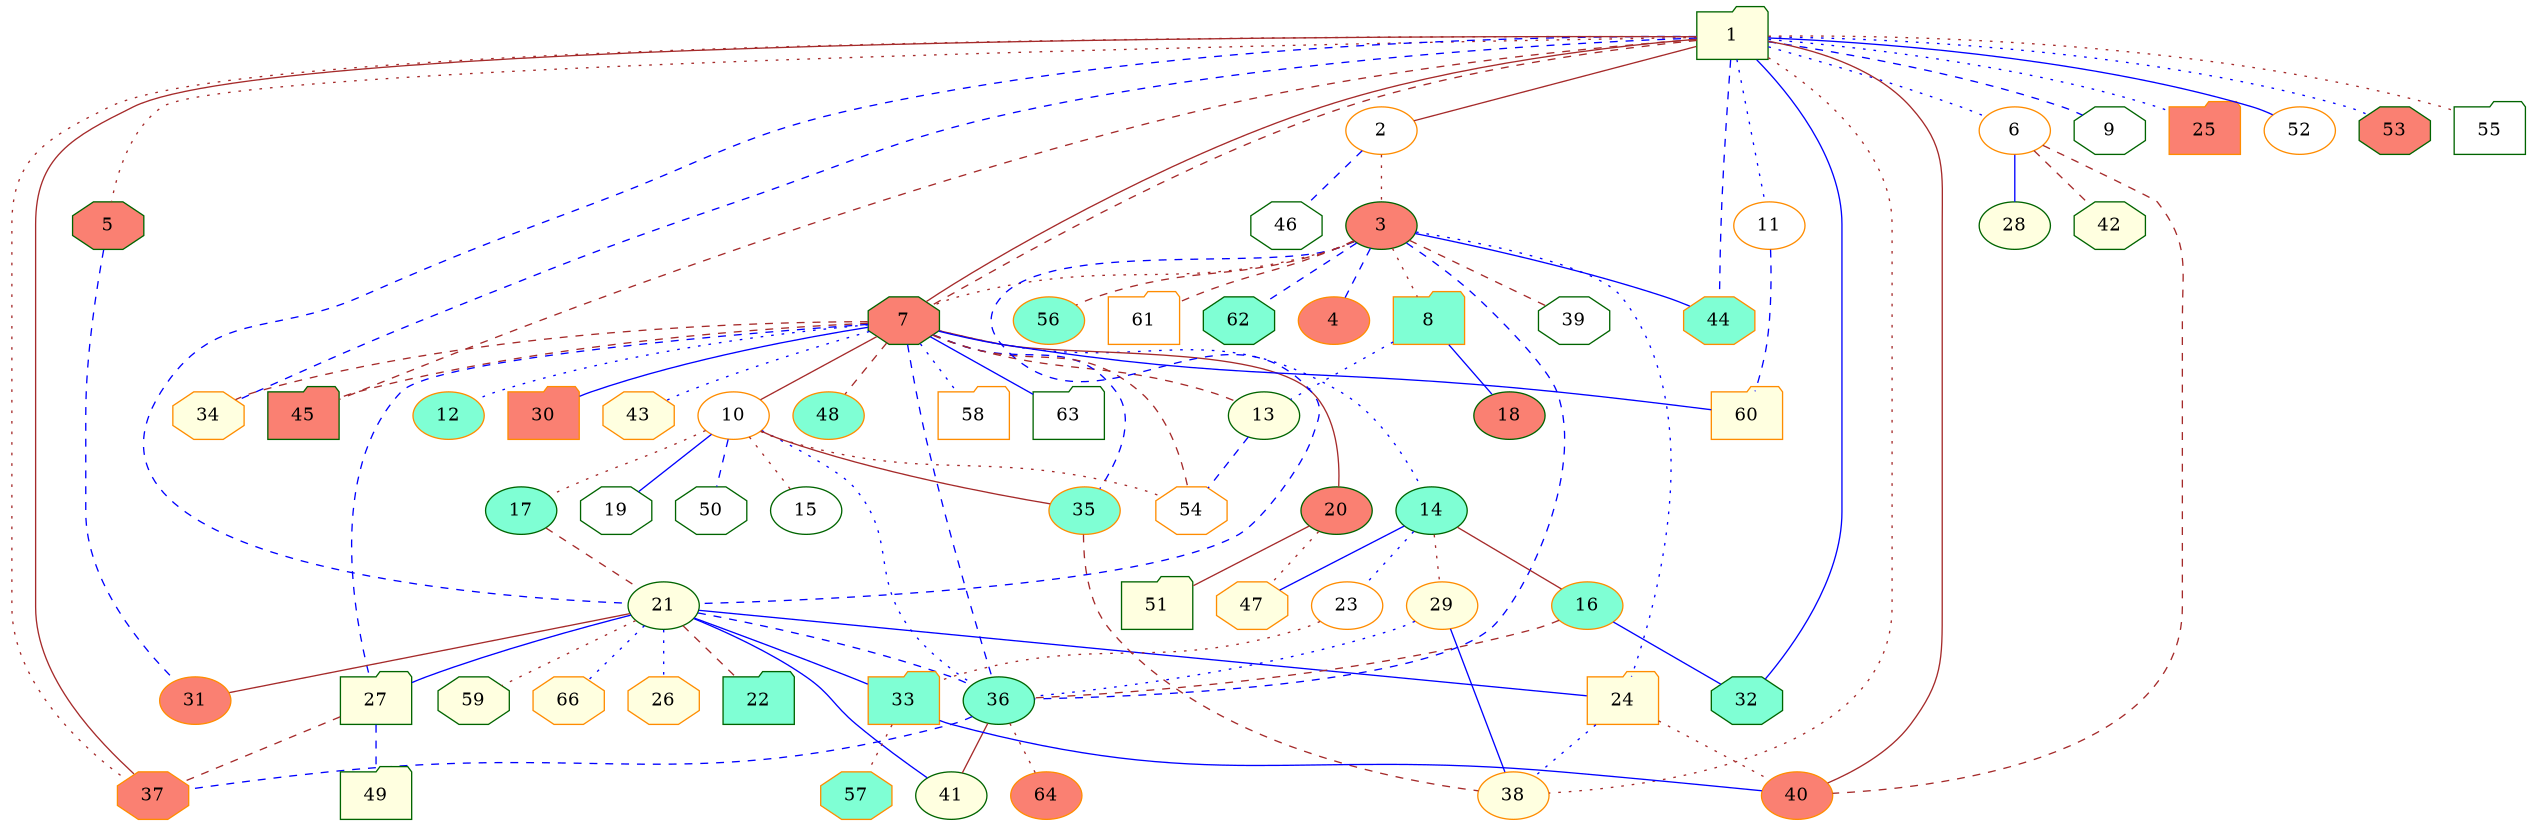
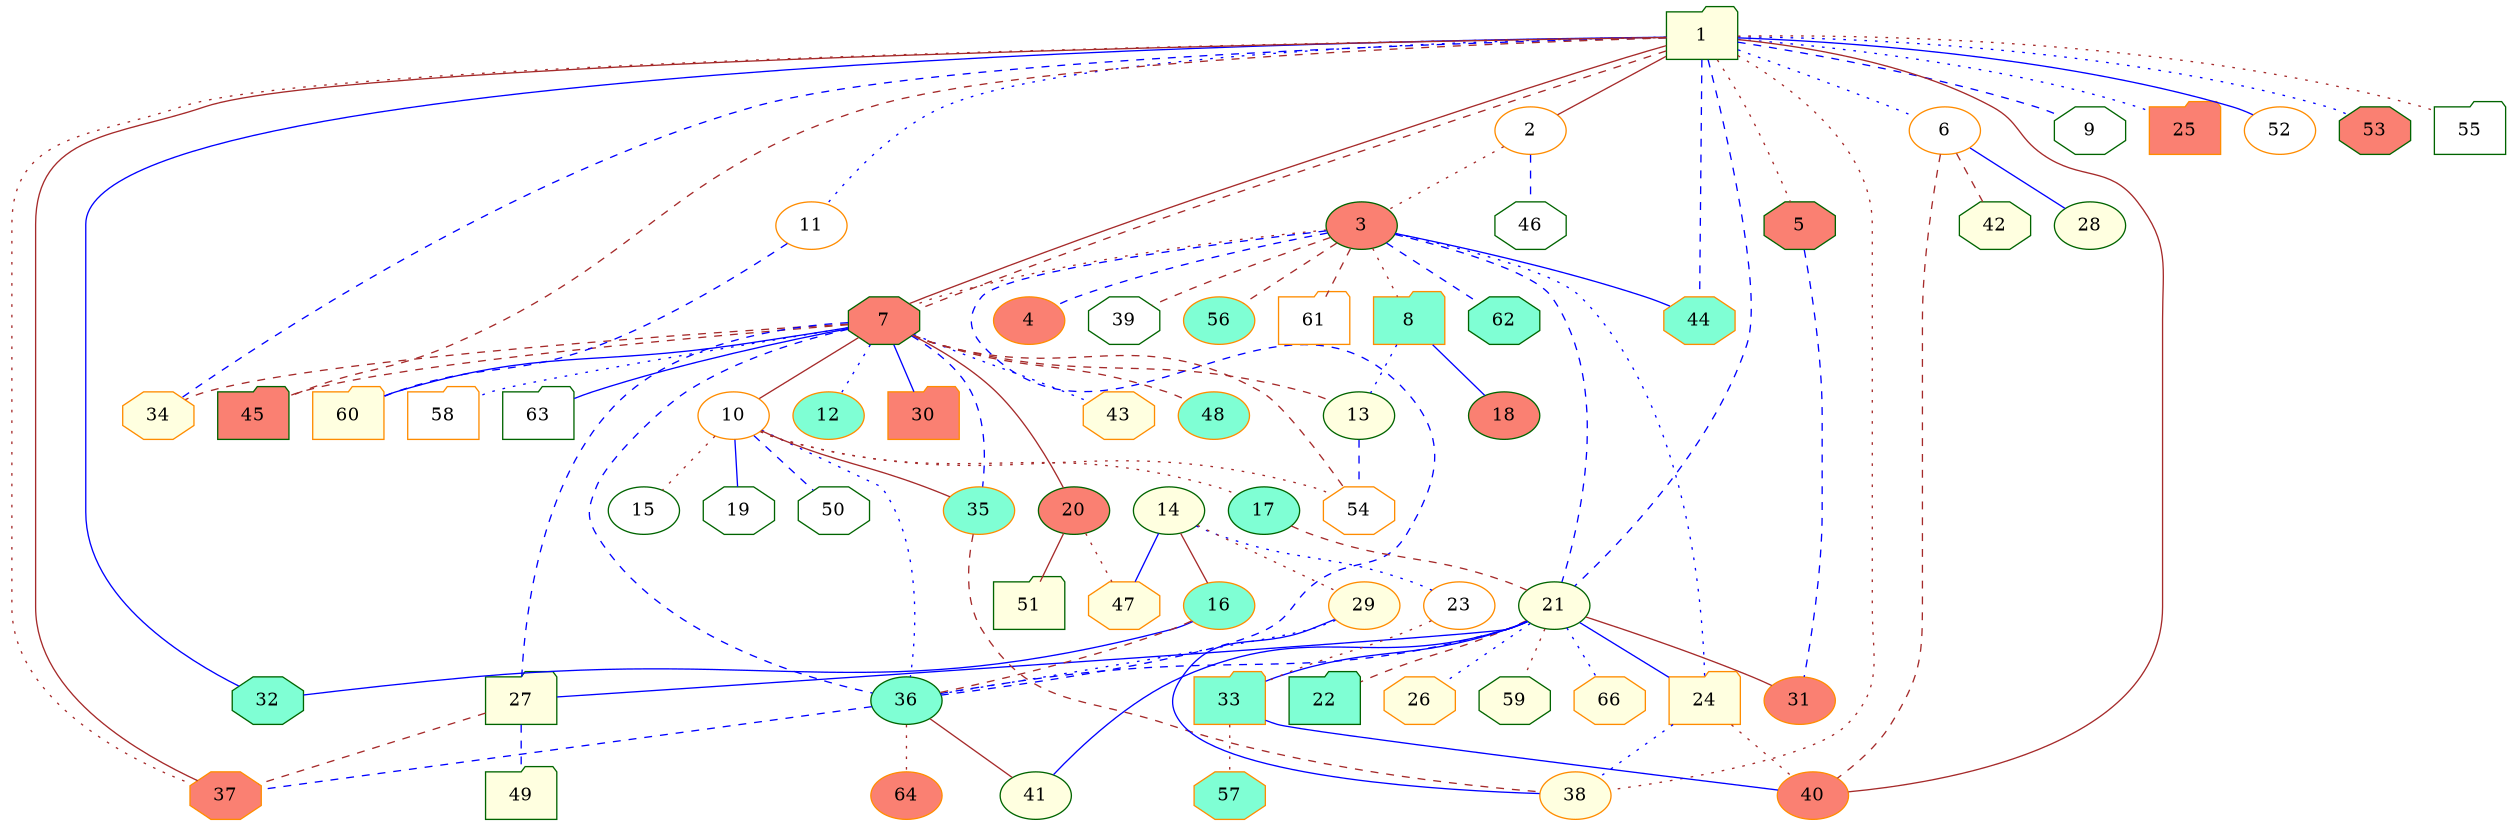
edge "7" -- "14": removed
node "14": fillcolor aquamarine -> lightyellow
